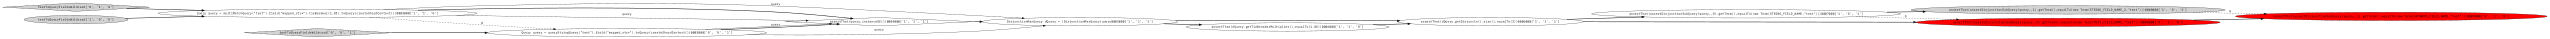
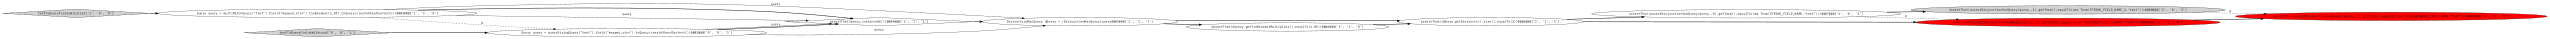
node "testToQueryFieldsWildcard['0', '1', '0']": removed
node "testToQueryFieldsWildcard['1', '0', '0']": shape ellipse -> diamond
